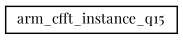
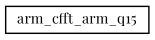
node "arm_cfft_instance_q15": label "arm_cfft_instance_q15" -> "arm_cfft_arm_q15"
